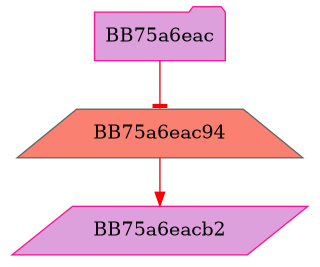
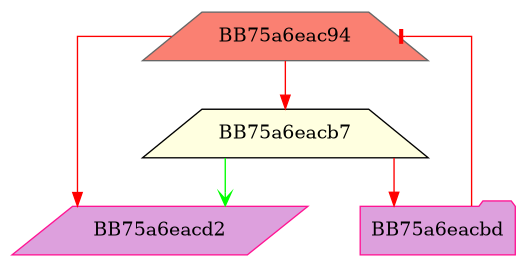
node "BB75a6eac": label "BB75a6eac" -> "BB75a6eacbd"
node "BB75a6eacb7": added
node "BB75a6eacb2": label "BB75a6eacb2" -> "BB75a6eacd2"
